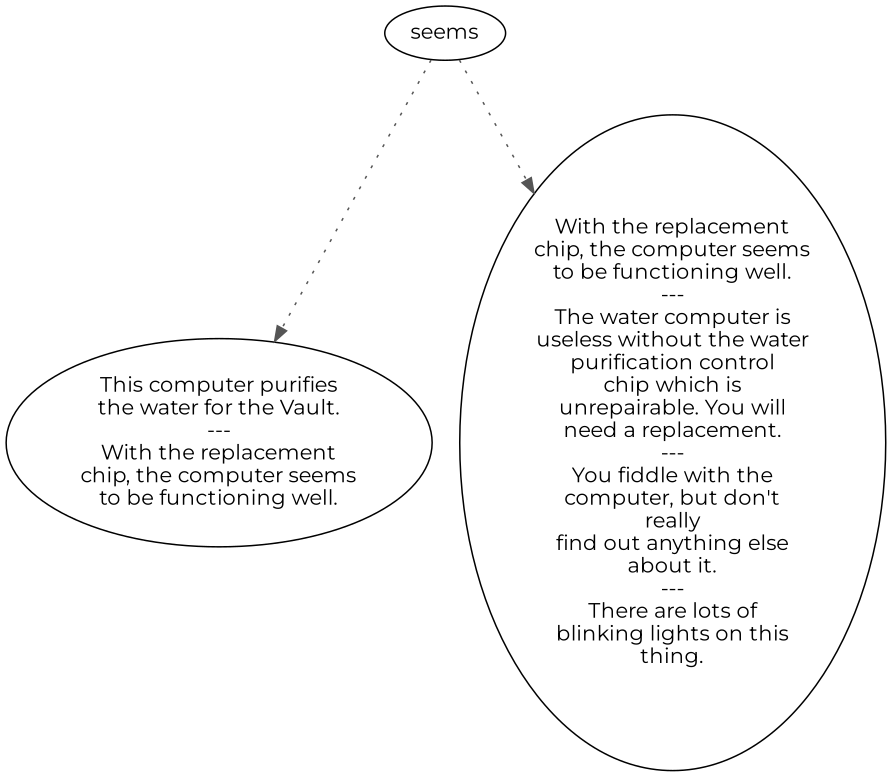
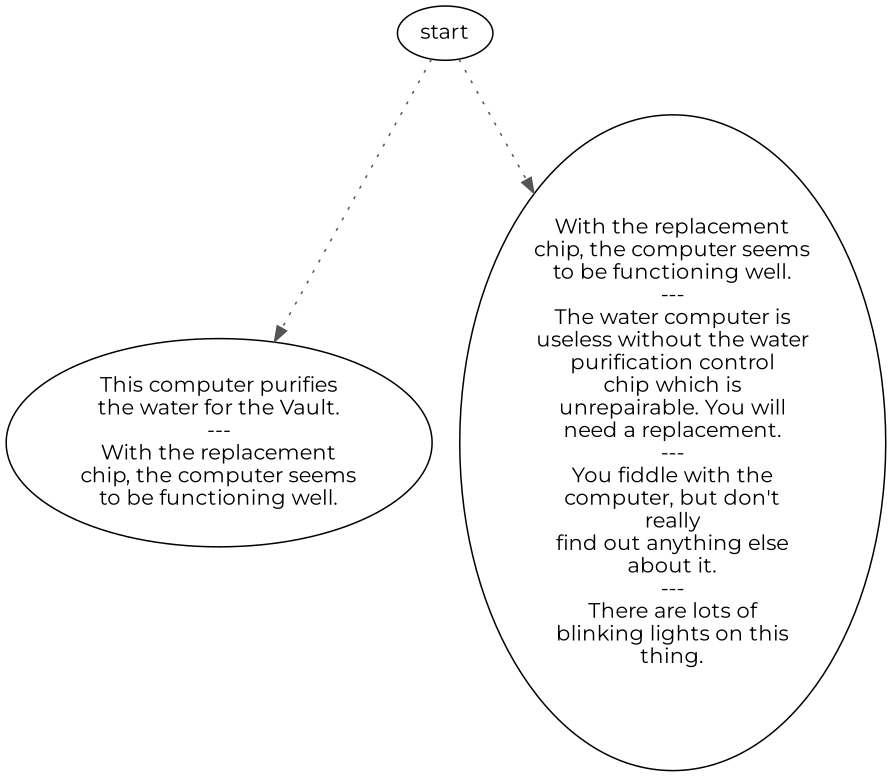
node "seems": label "seems" -> "start"
